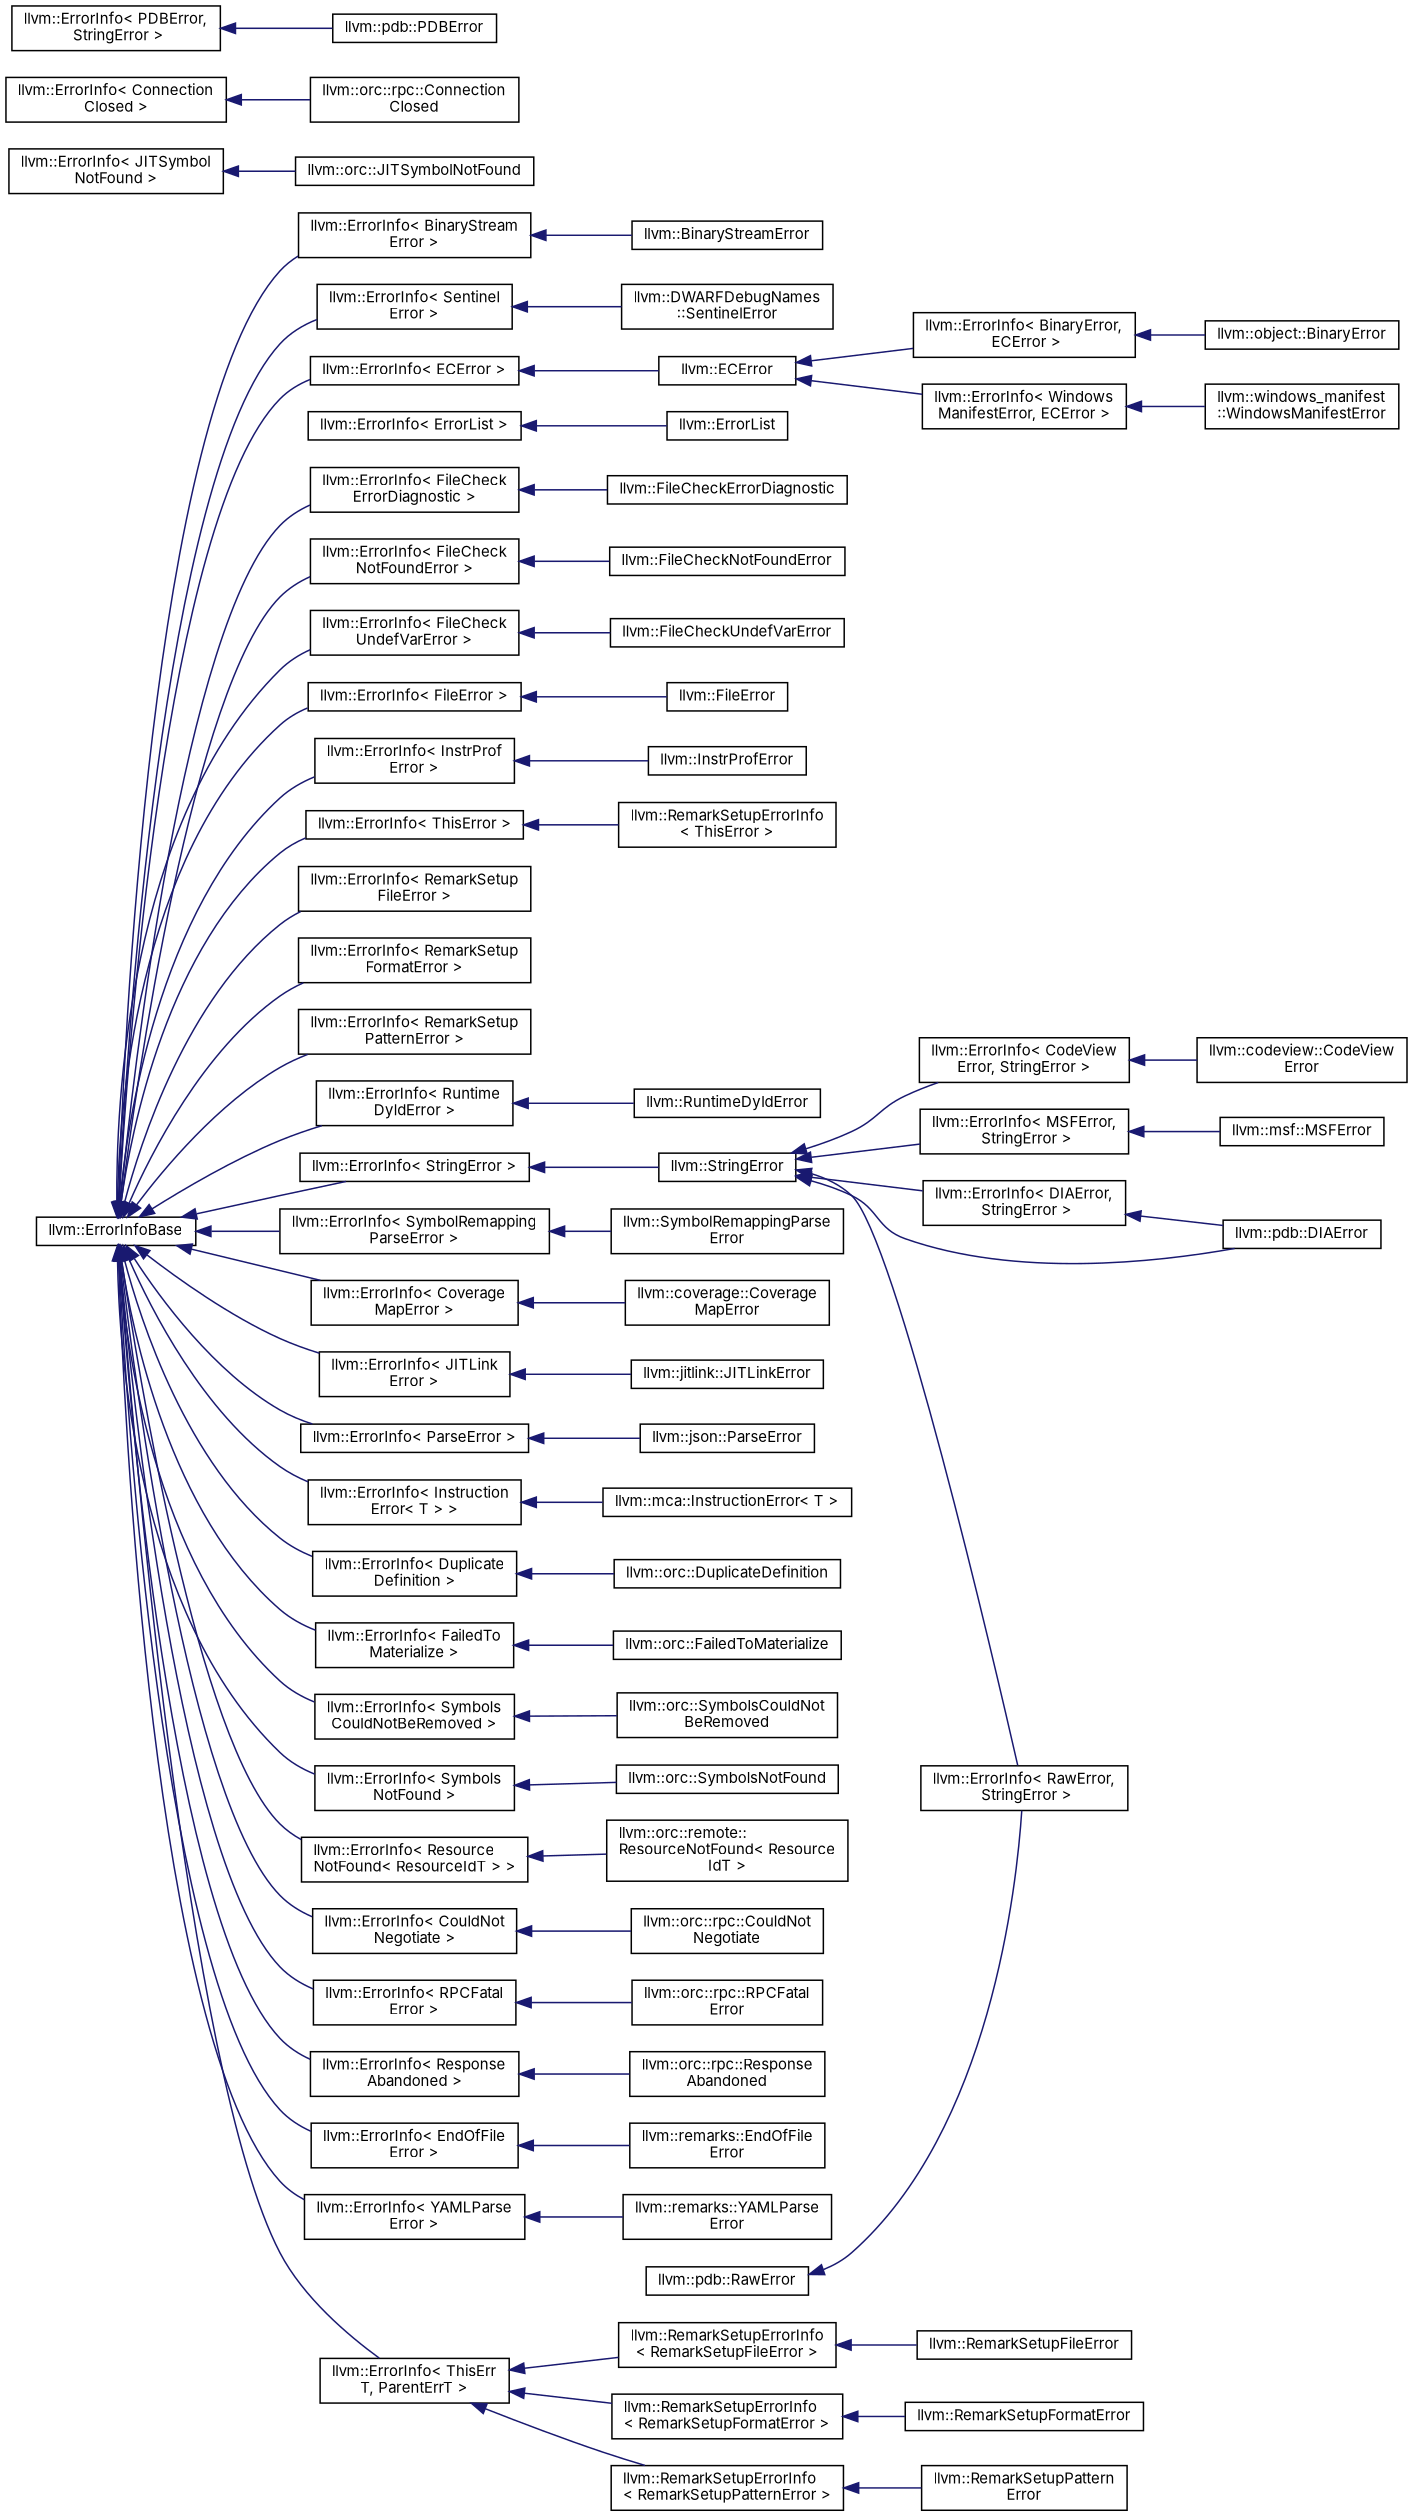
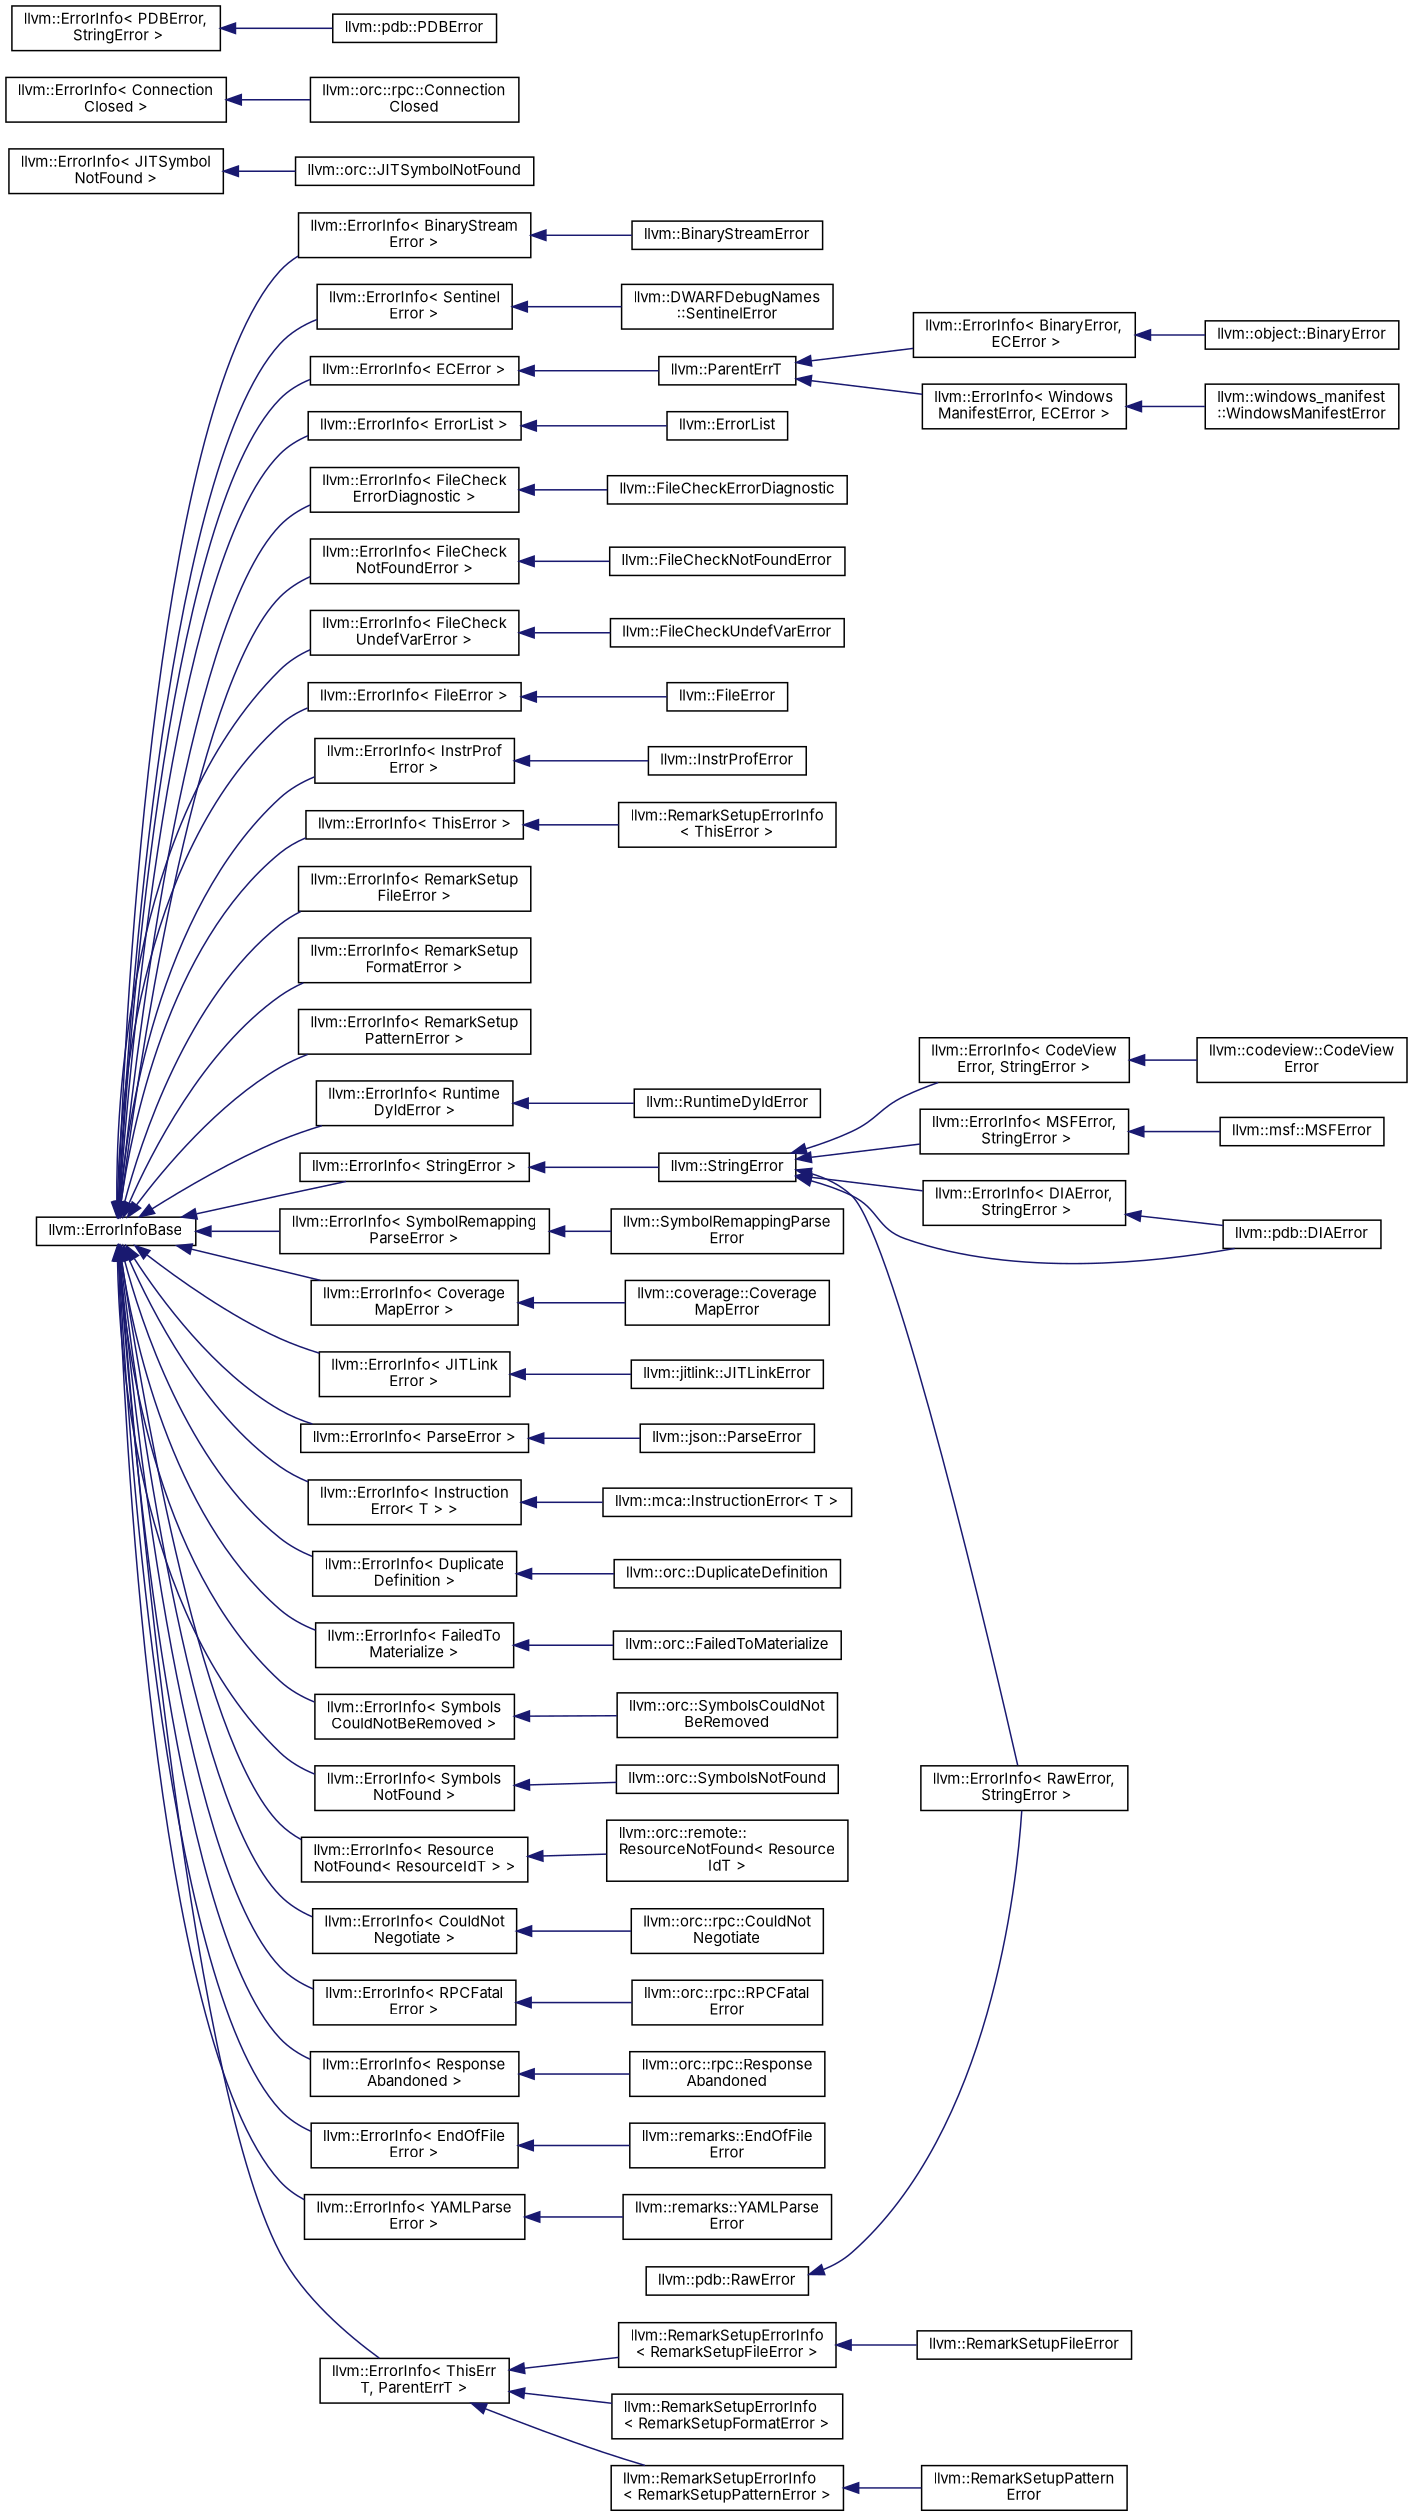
node "llvm::ECError": label "llvm::ECError" -> "llvm::ParentErrT"
edge "llvm::ErrorInfo< ErrorList >" -> "llvm::ErrorInfoBase": added
node "llvm::RemarkSetupFormatError": removed
